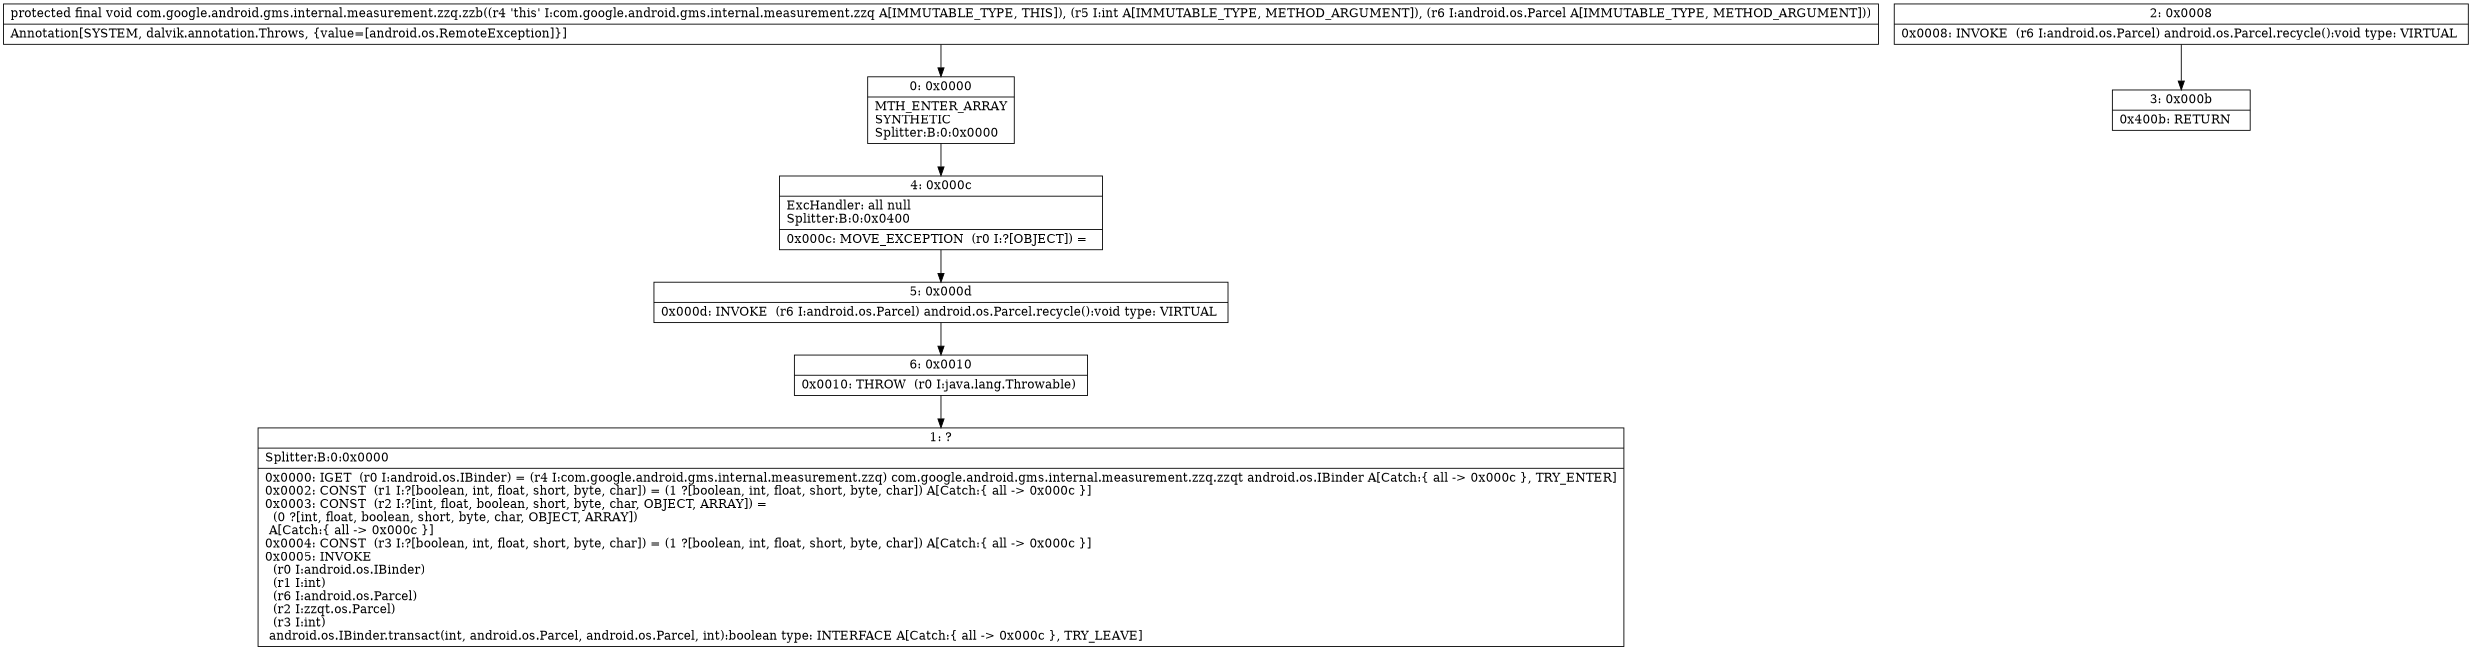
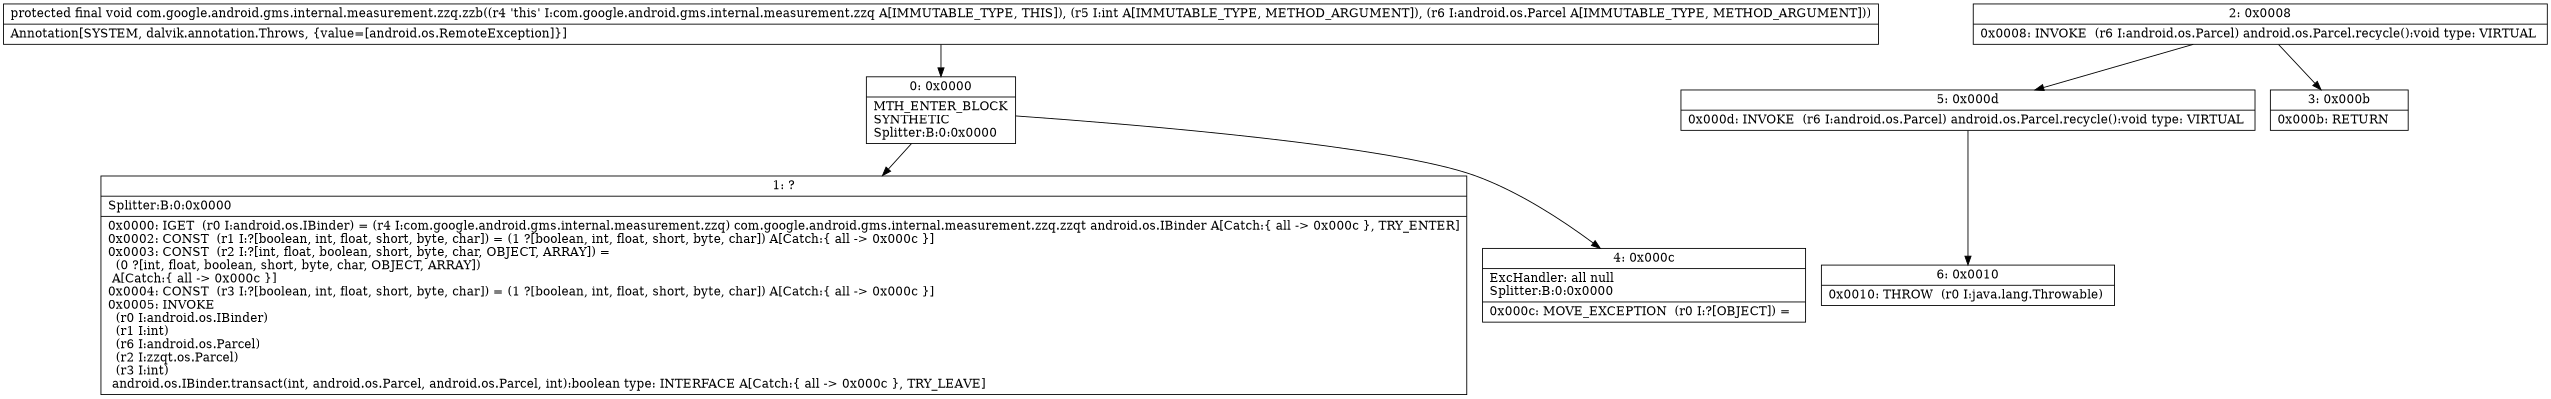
node "0: 0x0000": text "MTH_ENTER_ARRAY" -> "MTH_ENTER_BLOCK"
node "3: 0x000b": text "0x400b: RETURN" -> "0x000b: RETURN"
node "4: 0x000c": text "Splitter:B:0:0x0400" -> "Splitter:B:0:0x0000"
edge "4: 0x000c" -> "5: 0x000d": now "2: 0x0008" -> "5: 0x000d"
edge "6: 0x0010" -> "1: ?": now "0: 0x0000" -> "1: ?"
